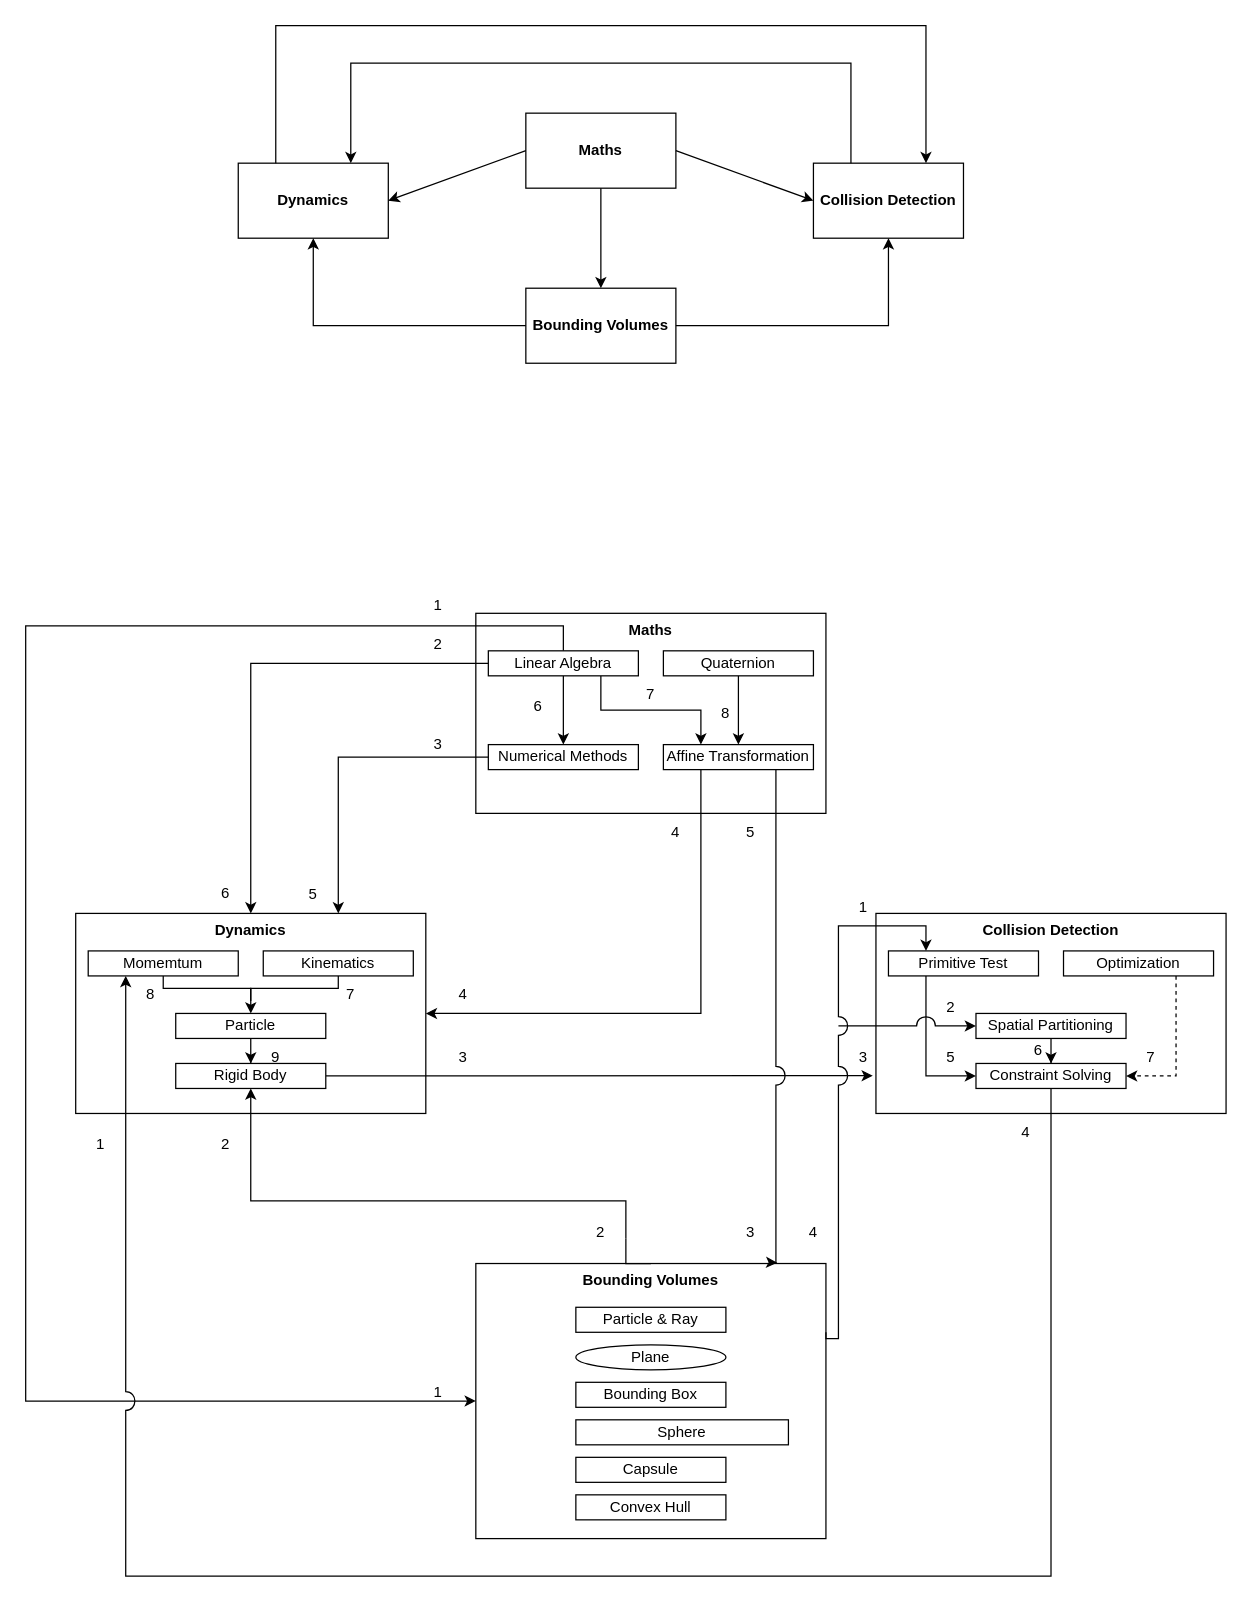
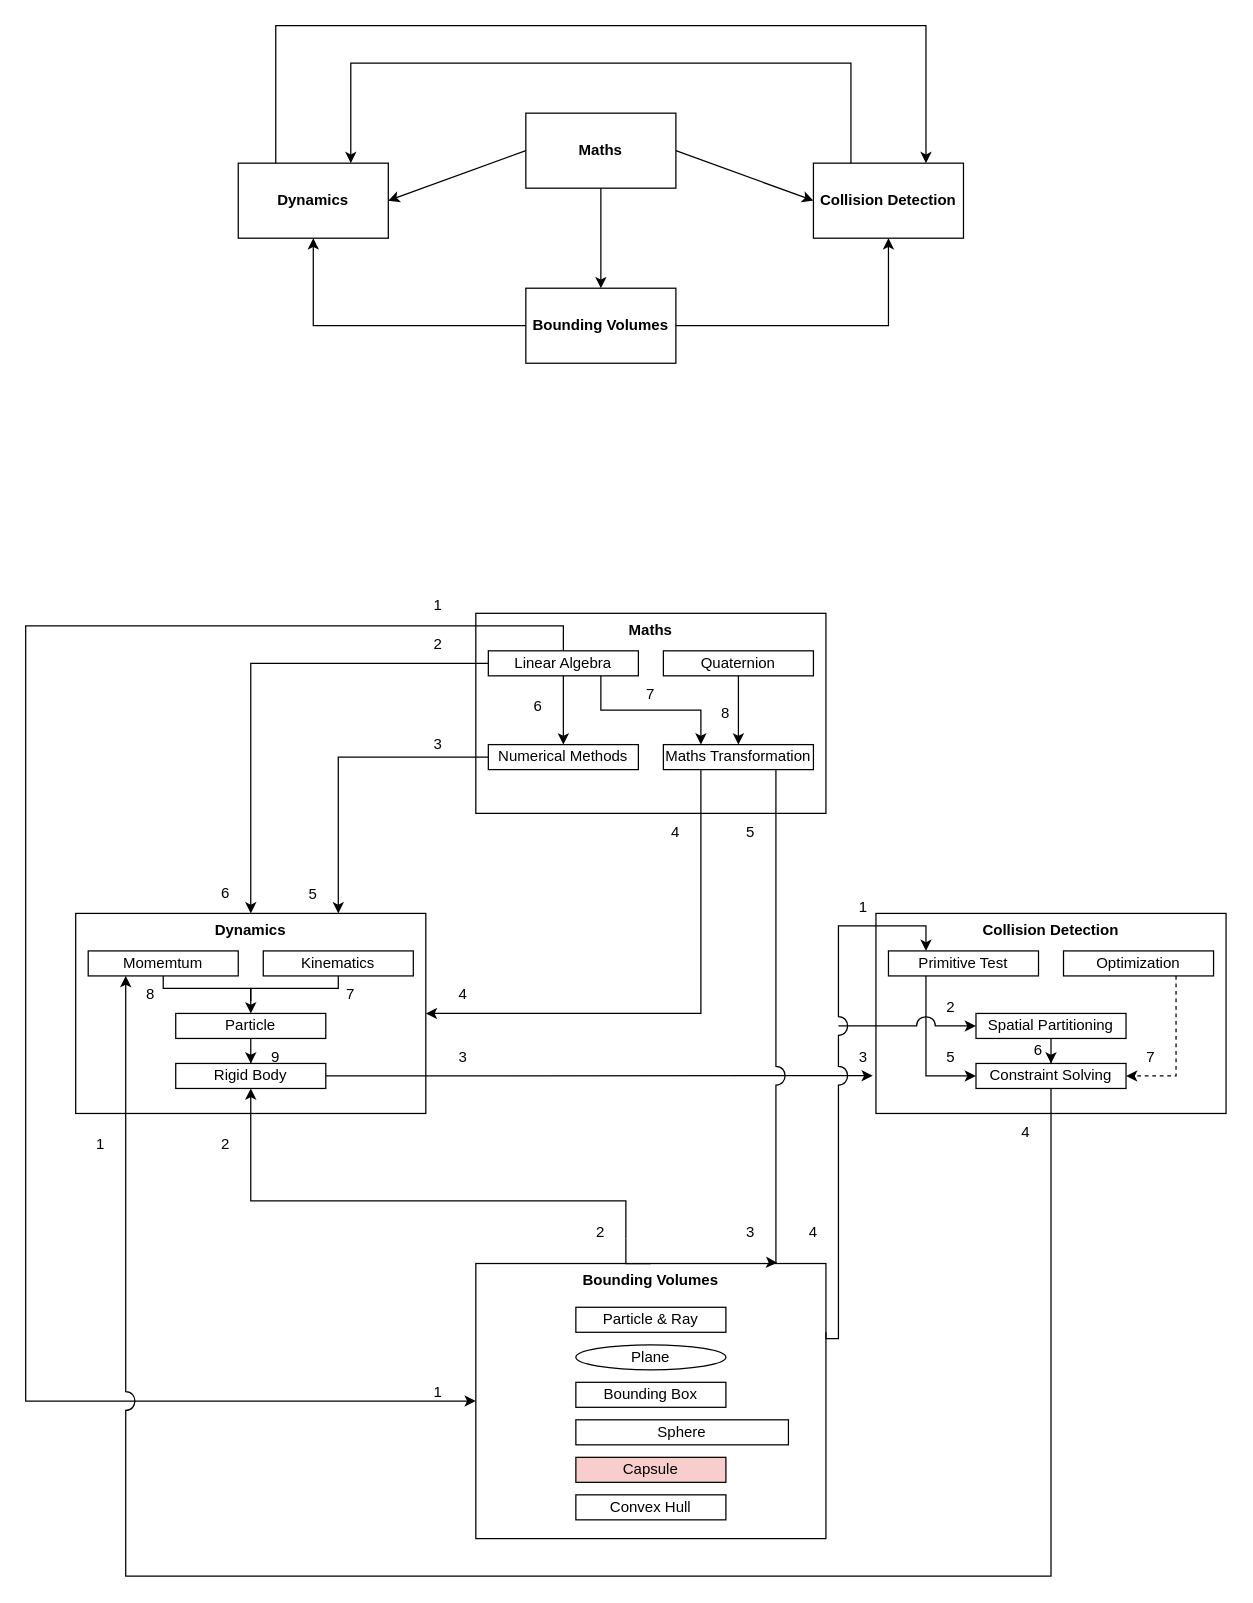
node "Affine Transformation": label "Affine Transformation" -> "Maths Transformation"
node "Capsule": fillcolor #ffffff -> #f8cecc
